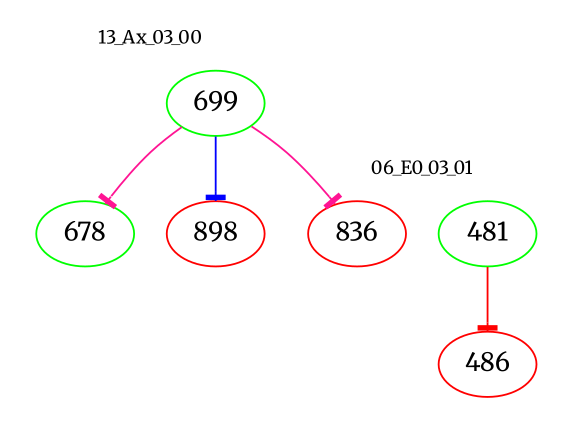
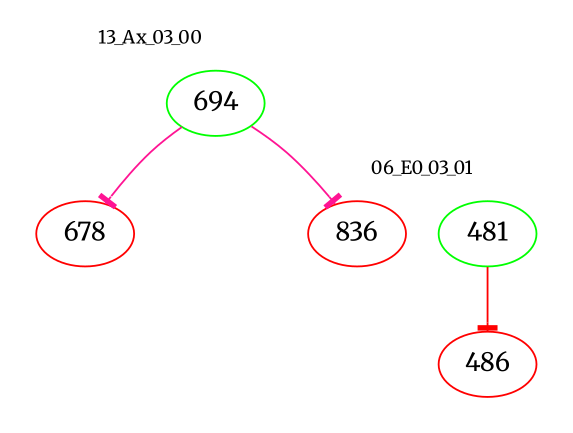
node "699": label "699" -> "694"
node "678": color green -> red
node "898": removed
